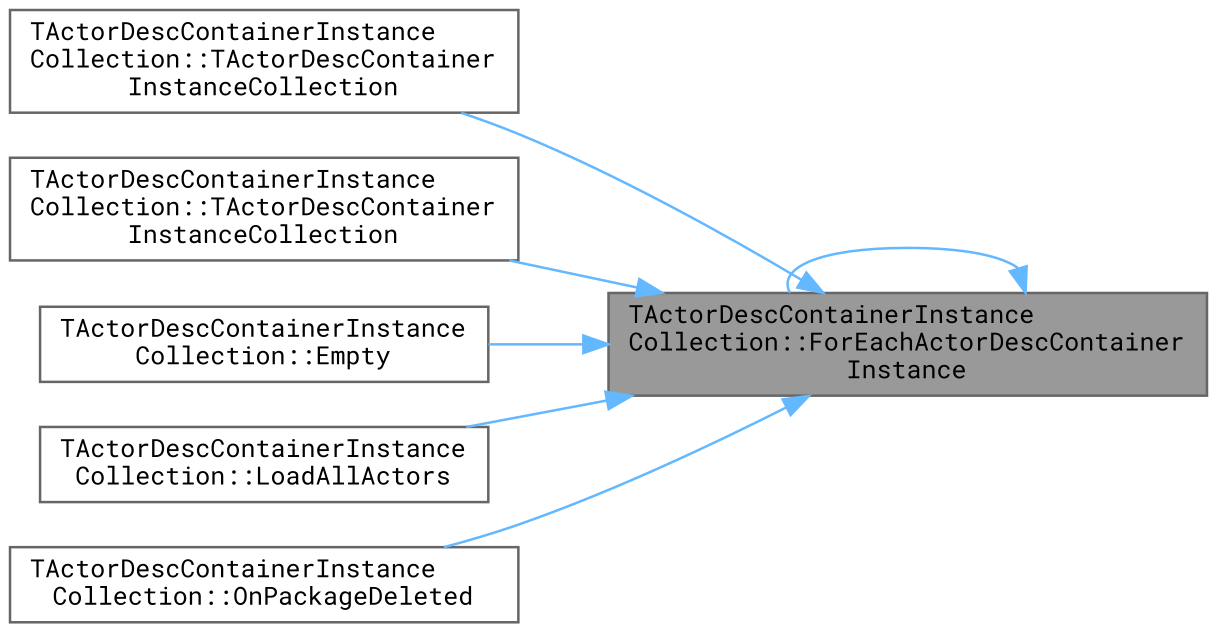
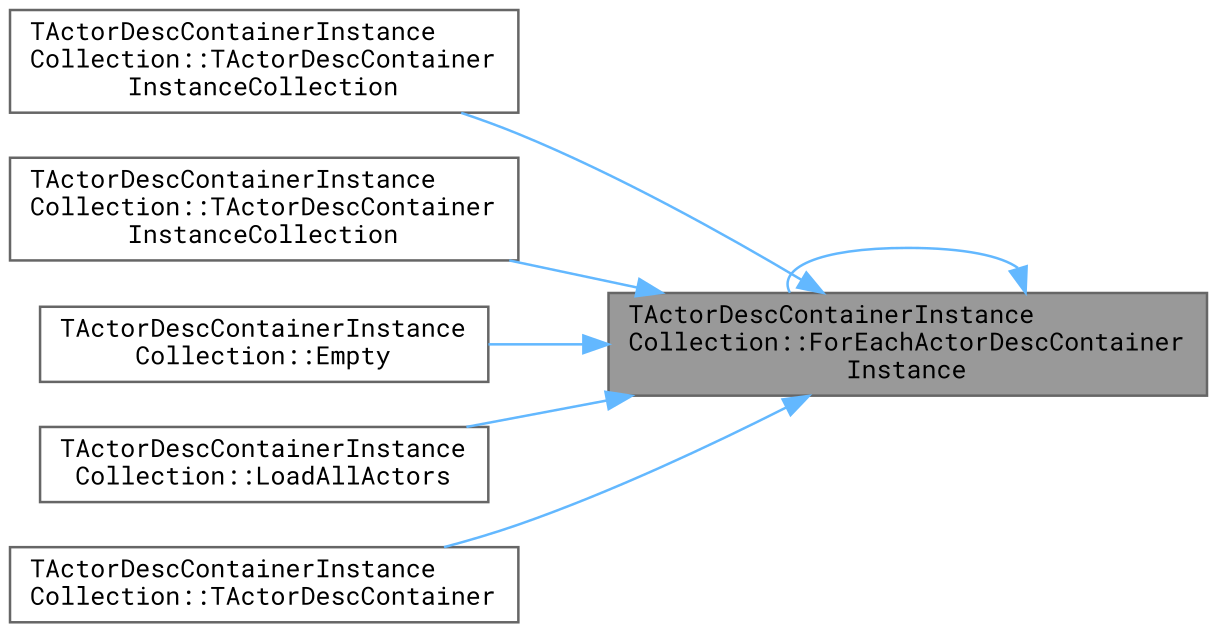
node "TActorDescContainerInstance Collection::OnPackageDeleted": label "TActorDescContainerInstance Collection::OnPackageDeleted" -> "TActorDescContainerInstance Collection::TActorDescContainer"
